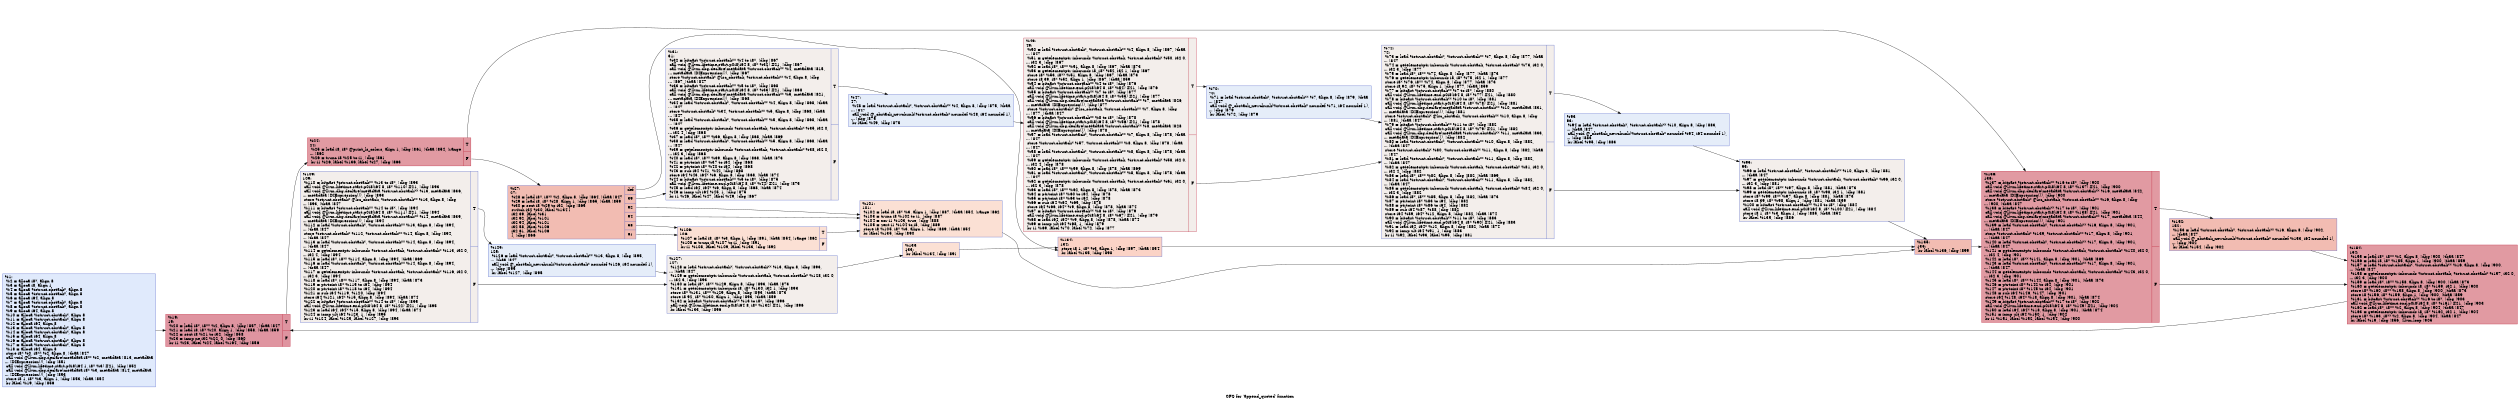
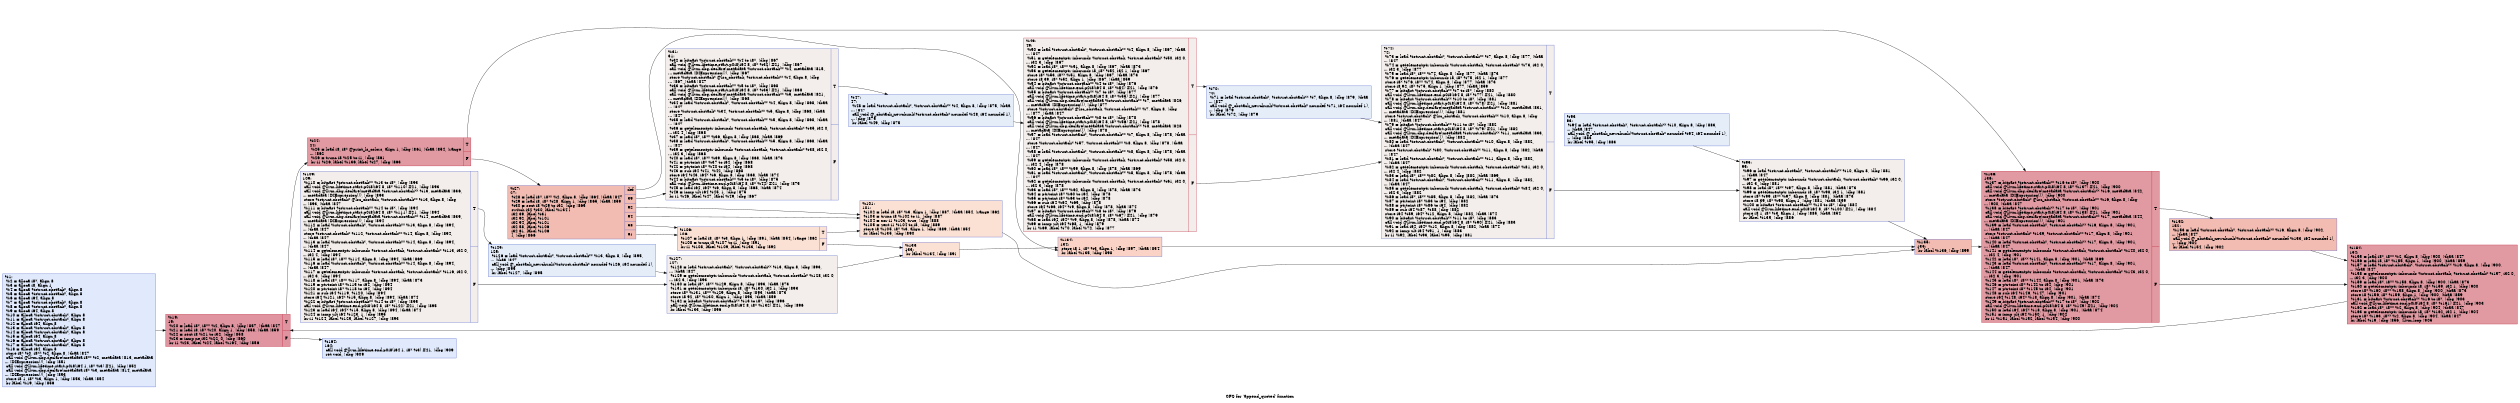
edge "%72:" -> "%93:": removed
edge "%106:" -> "%133:": added
node "%164:": added
